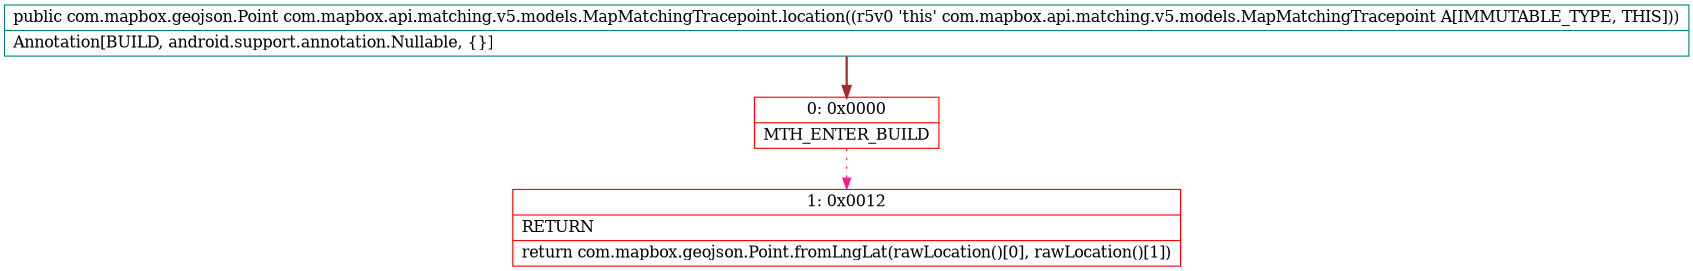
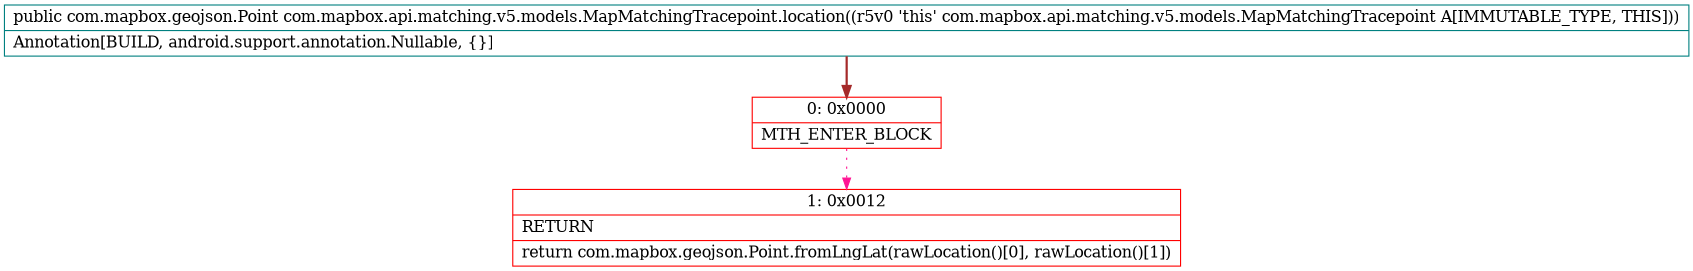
node "0: 0x0000": text "MTH_ENTER_BUILD" -> "MTH_ENTER_BLOCK"
